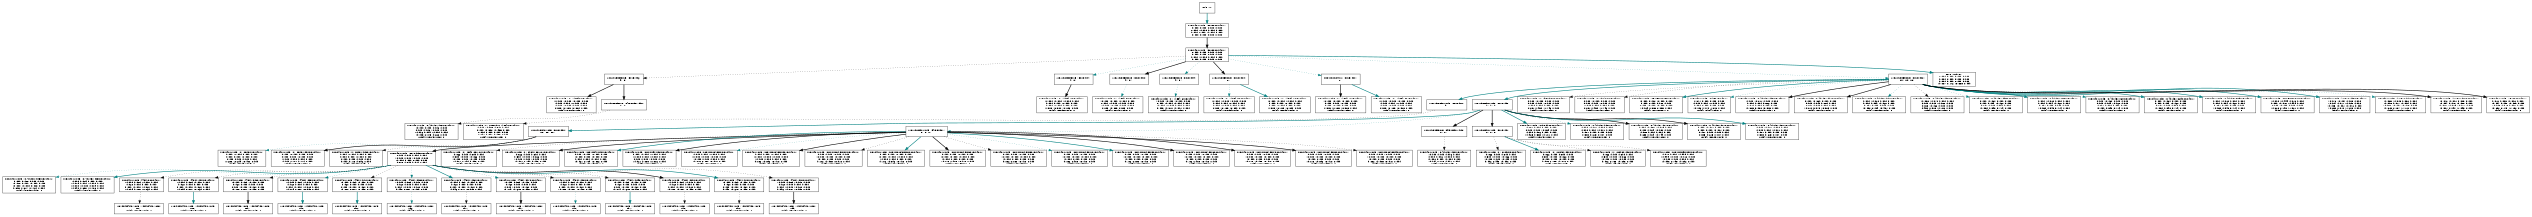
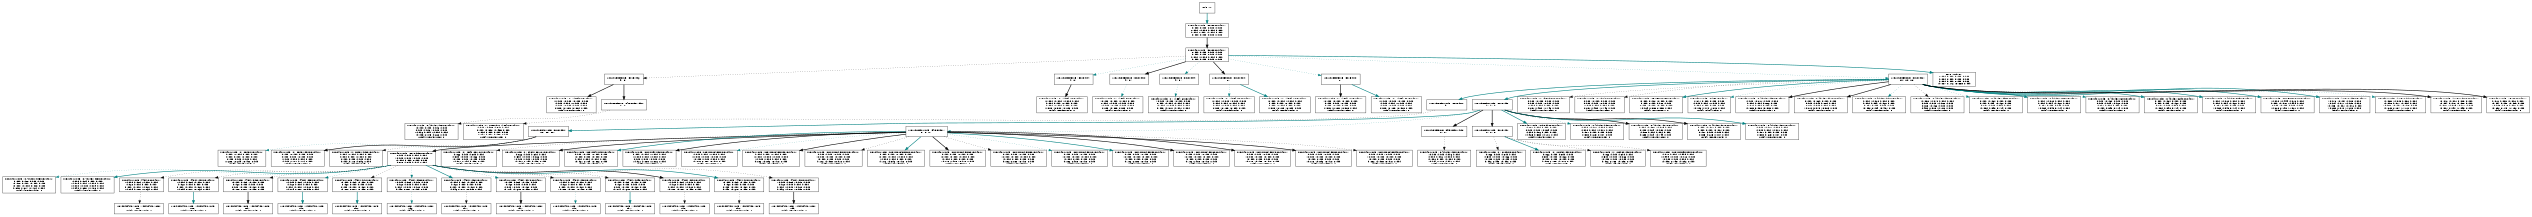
node "POINTtransform 'Bone.011' 8,": label "POINTtransform 'Bone.011' 8," -> "ArgAnimatedBone 'Bone.011' 8,"
